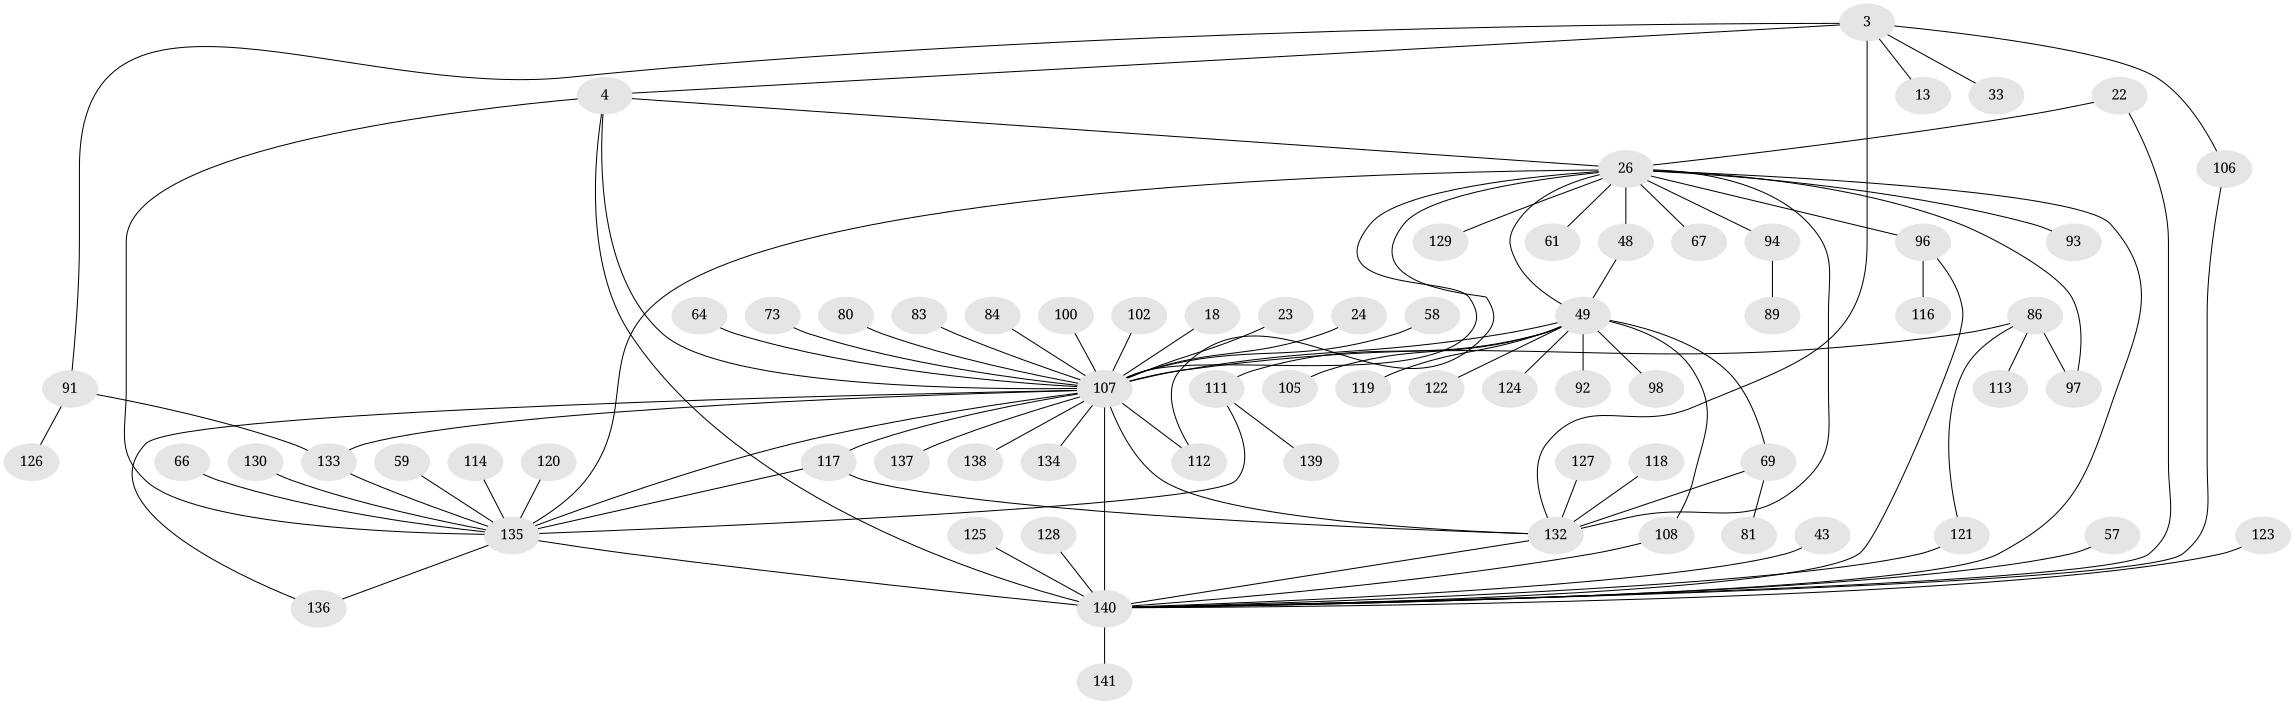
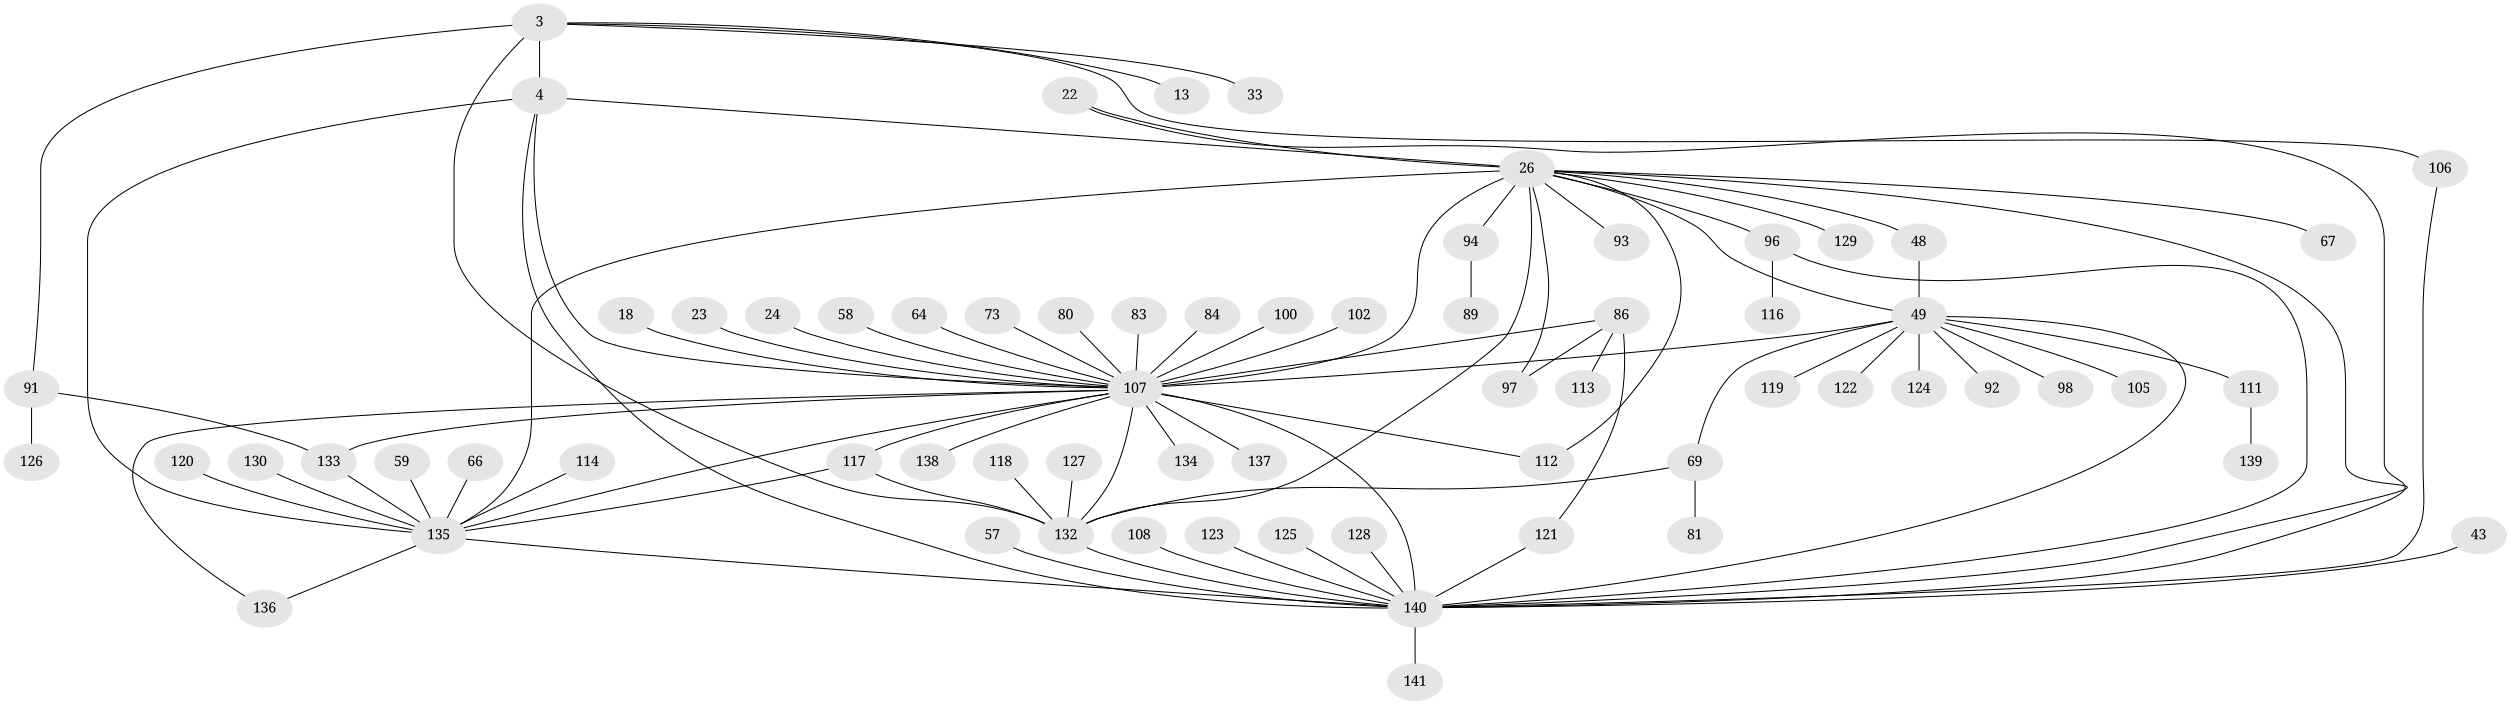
node "61": removed
edge "49" -- "108": now "49" -- "140"
edge "111" -- "135": removed
